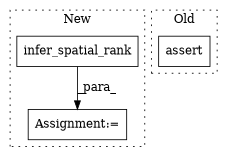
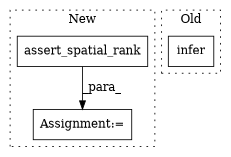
node "infer_spatial_rank": label "infer_spatial_rank" -> "assert_spatial_rank"
node "assert": label "assert" -> "infer"
